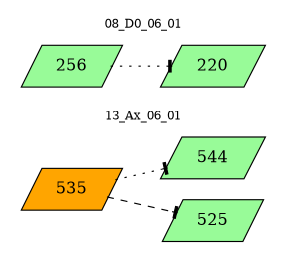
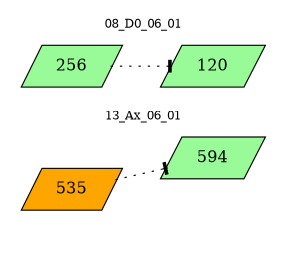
node "220": label "220" -> "120"
node "544": label "544" -> "594"
node "525": removed
